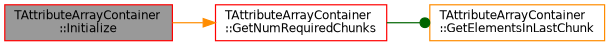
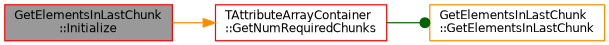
node "TAttributeArrayContainer ::Initialize": label "TAttributeArrayContainer ::Initialize" -> "GetElementsInLastChunk ::Initialize"
node "TAttributeArrayContainer ::GetElementsInLastChunk": label "TAttributeArrayContainer ::GetElementsInLastChunk" -> "GetElementsInLastChunk ::GetElementsInLastChunk"
